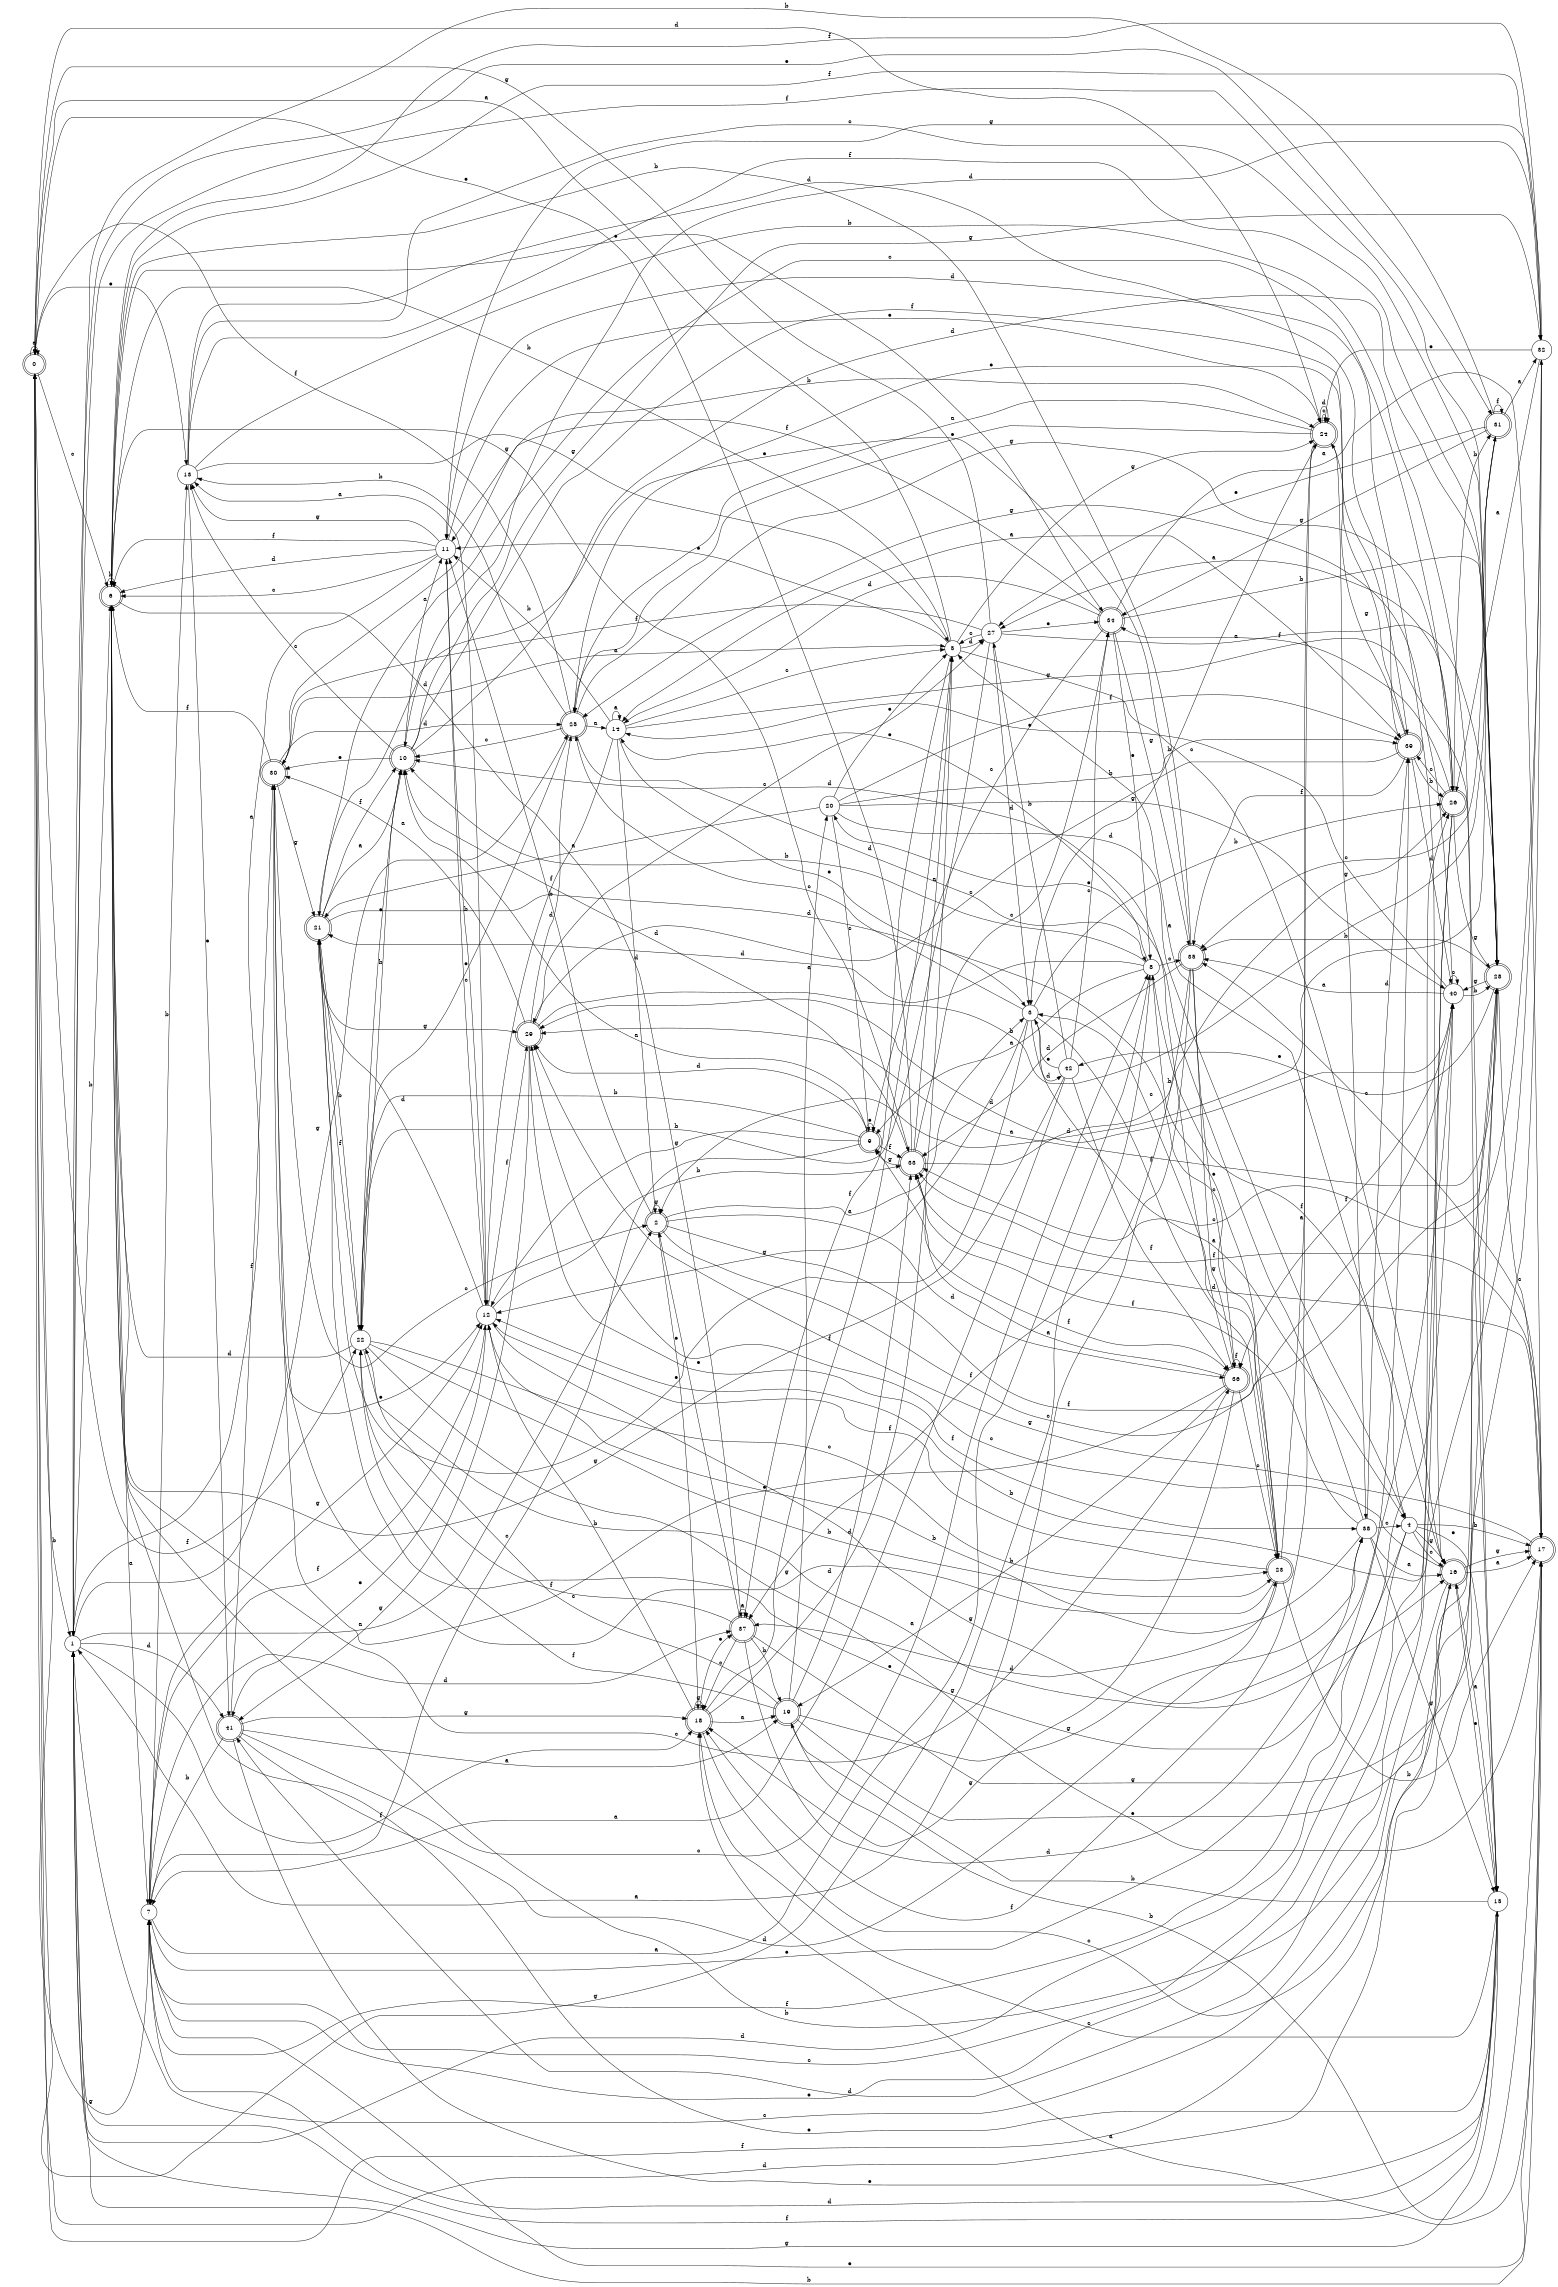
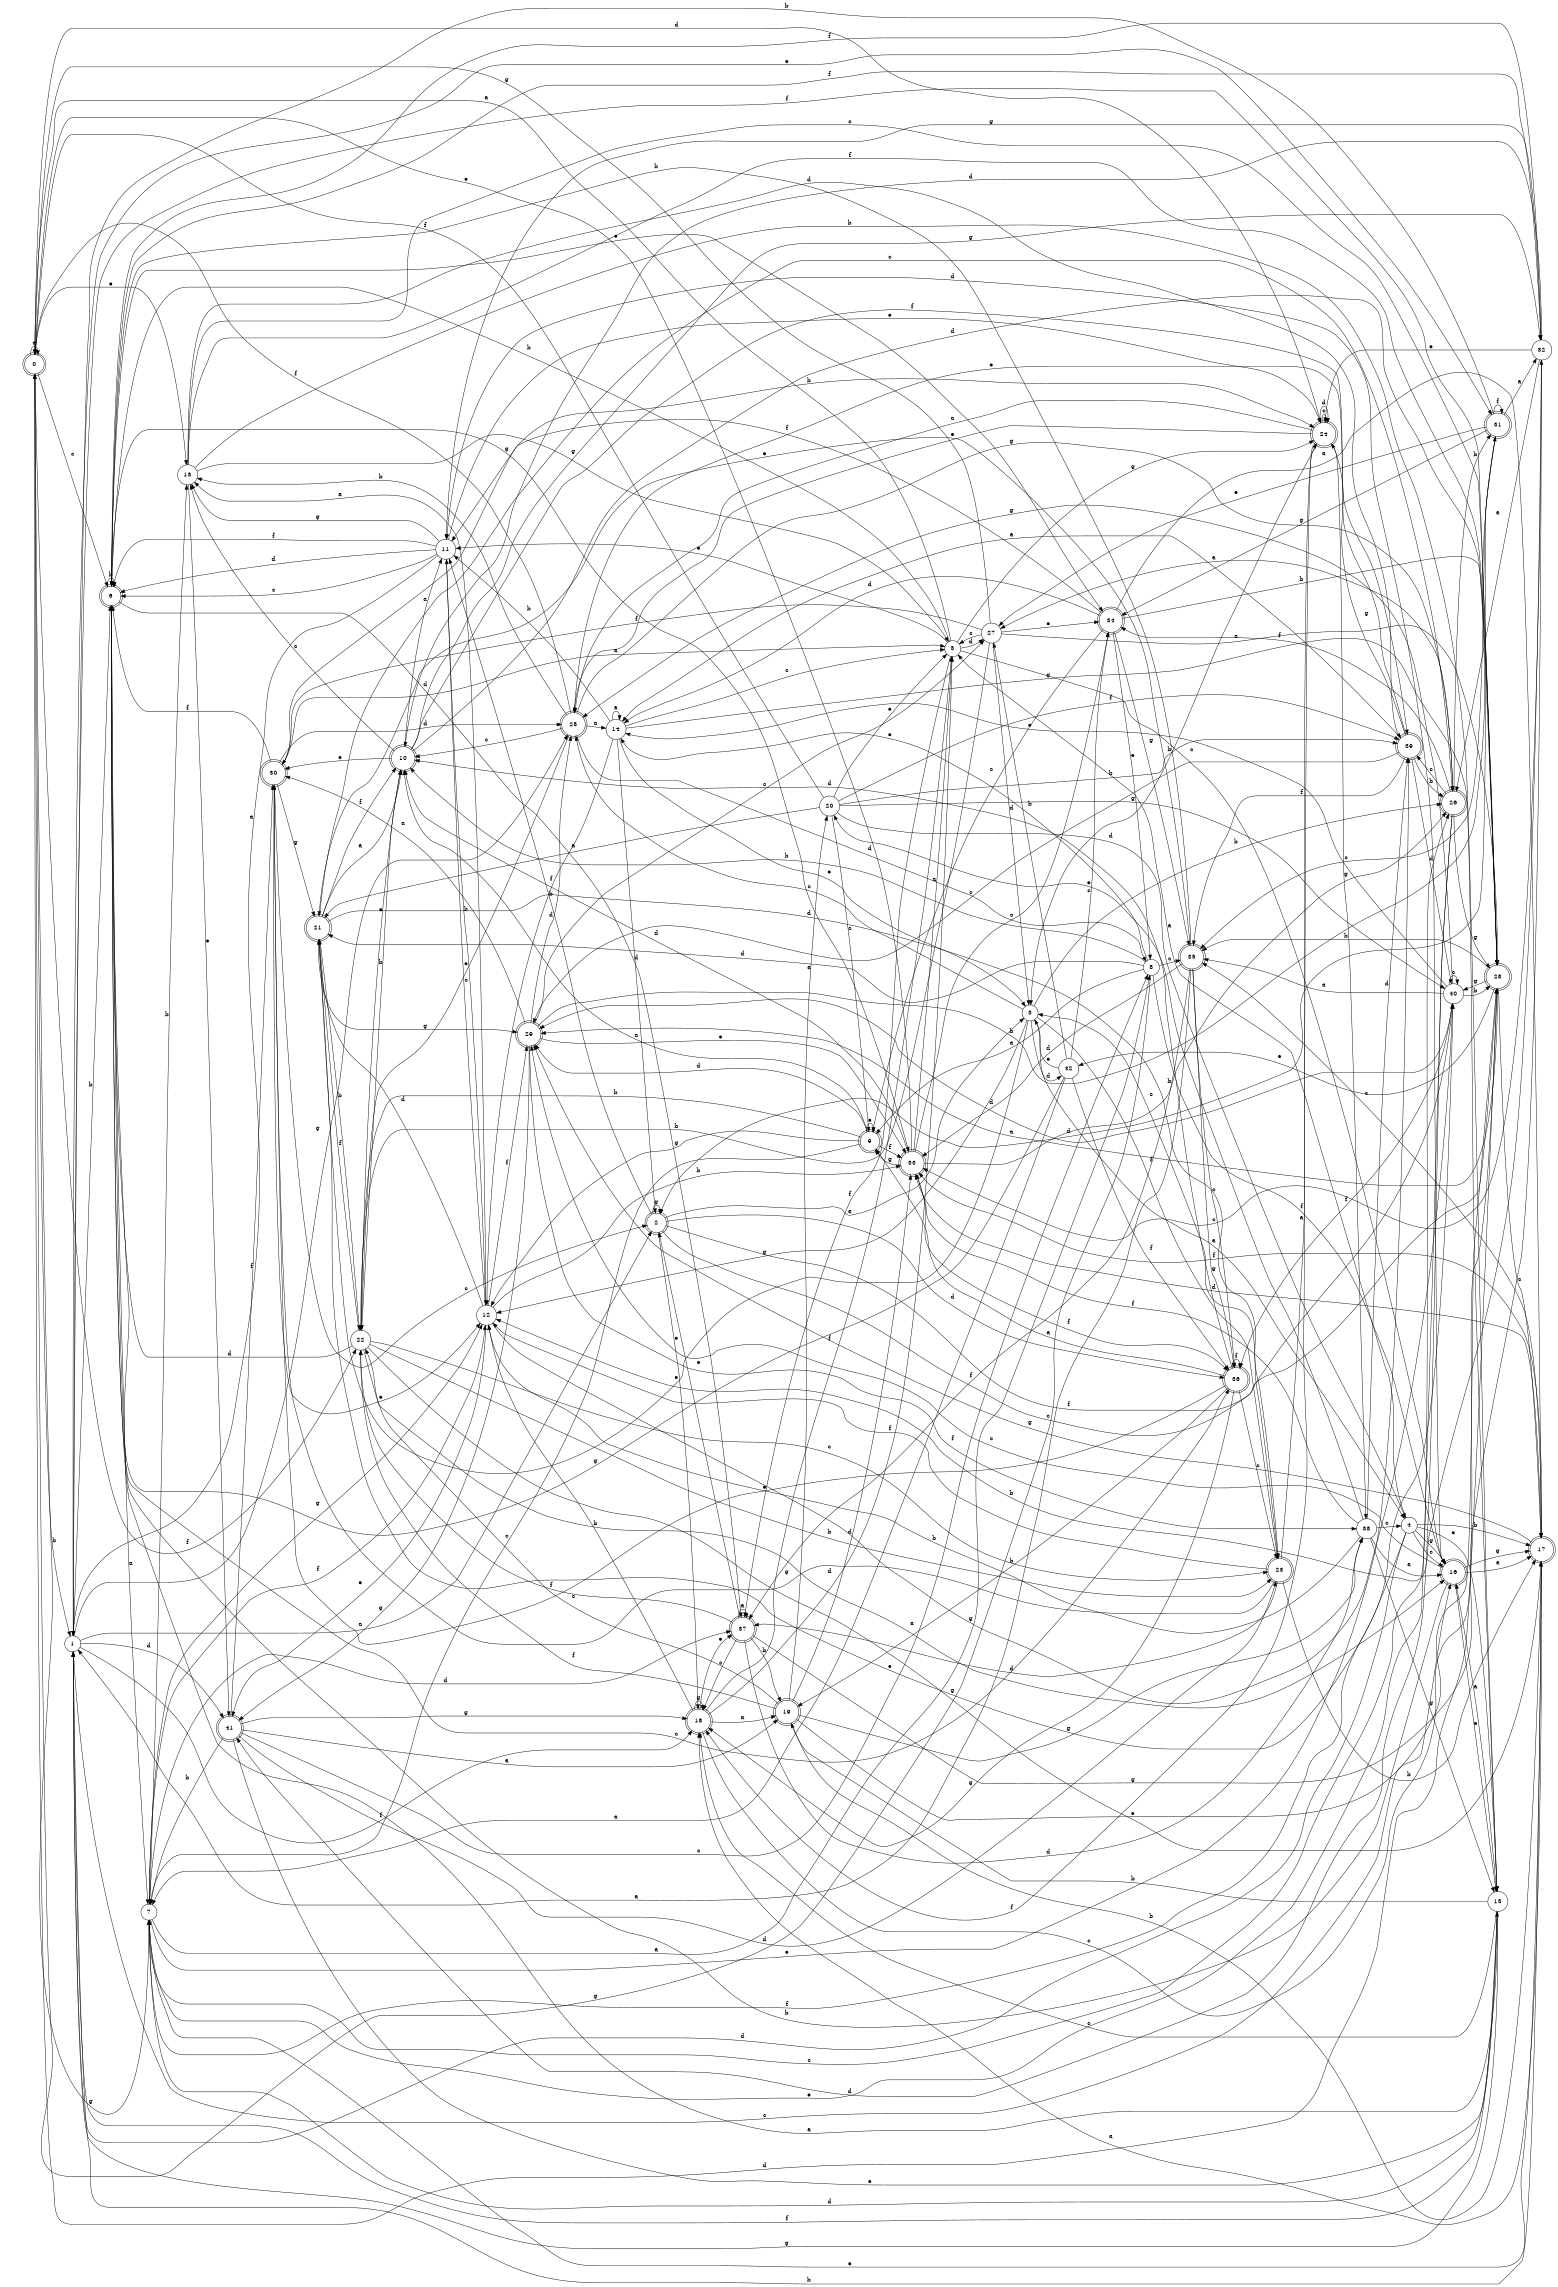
edge "29" -> "33": added, label "e"
edge "23" -> "8": removed, label "e"
edge "15" -> "6": label "e" -> "a"
edge "16" -> "0": now "20" -> "0"
